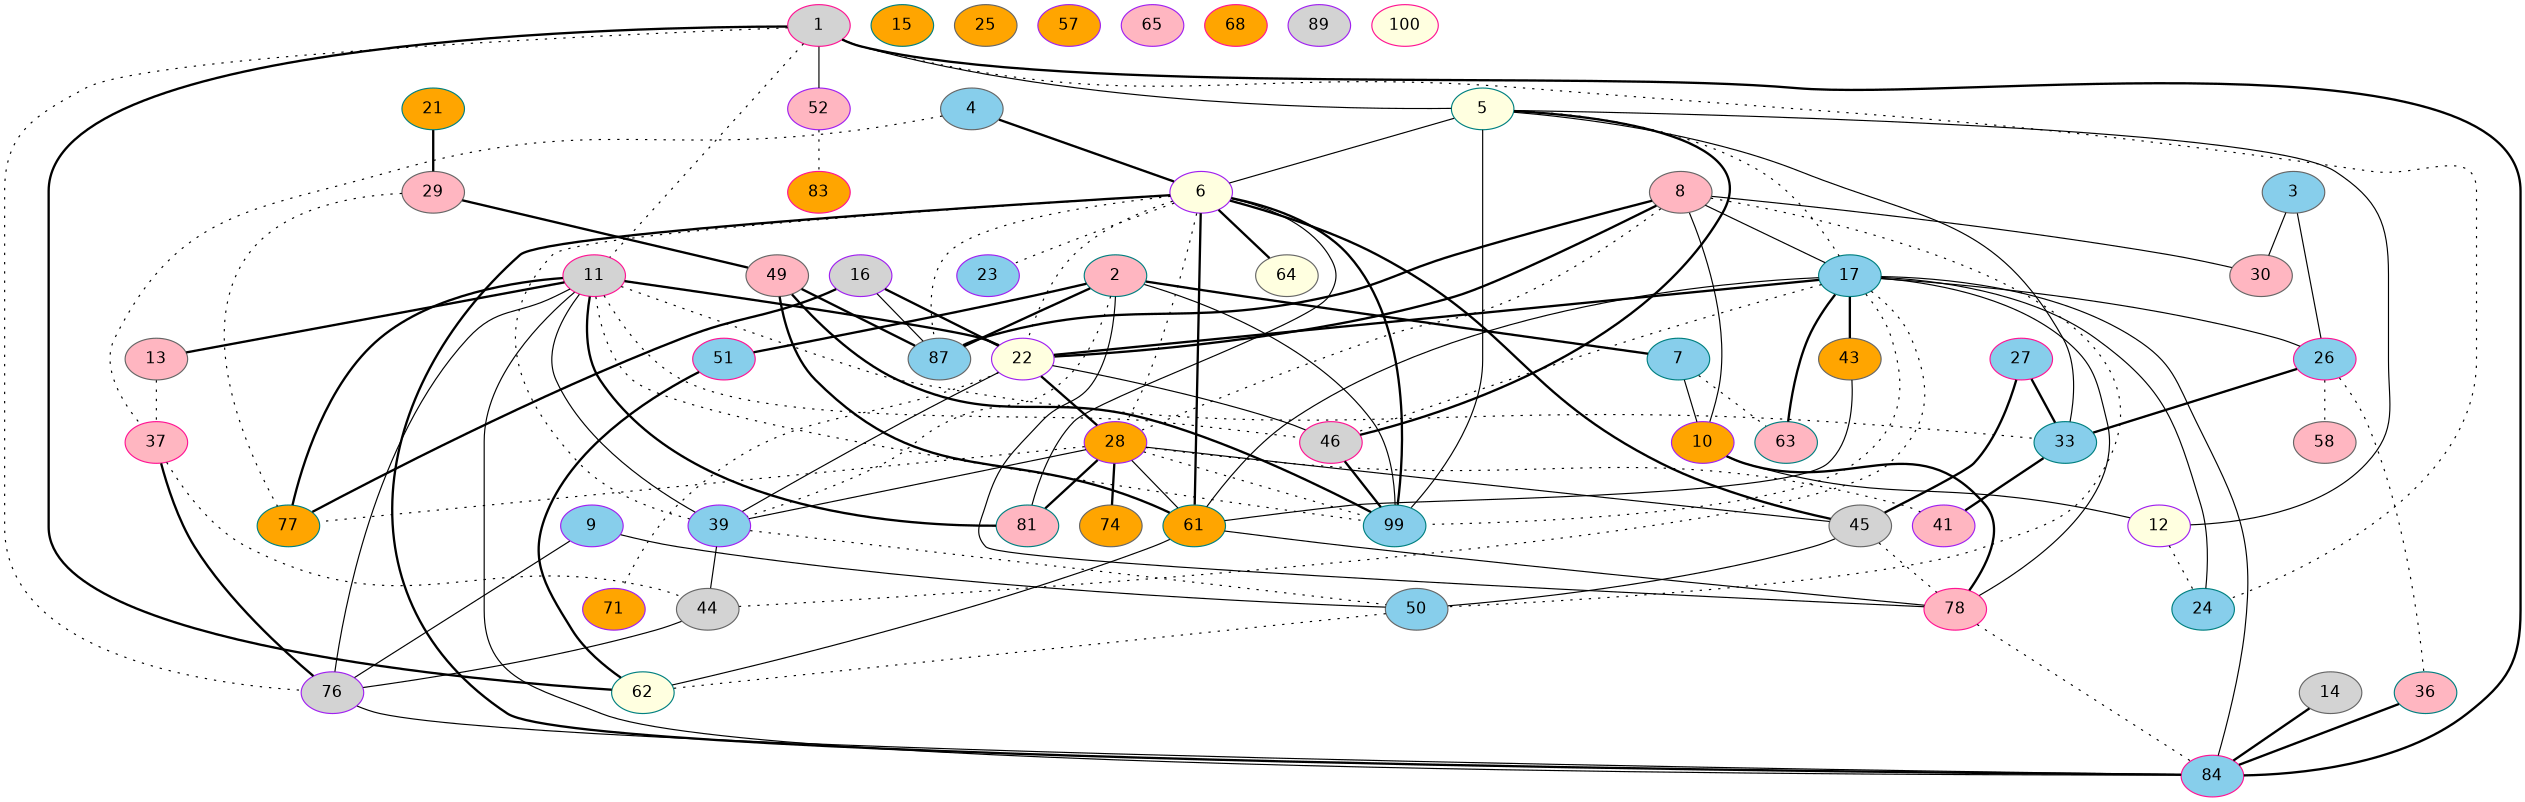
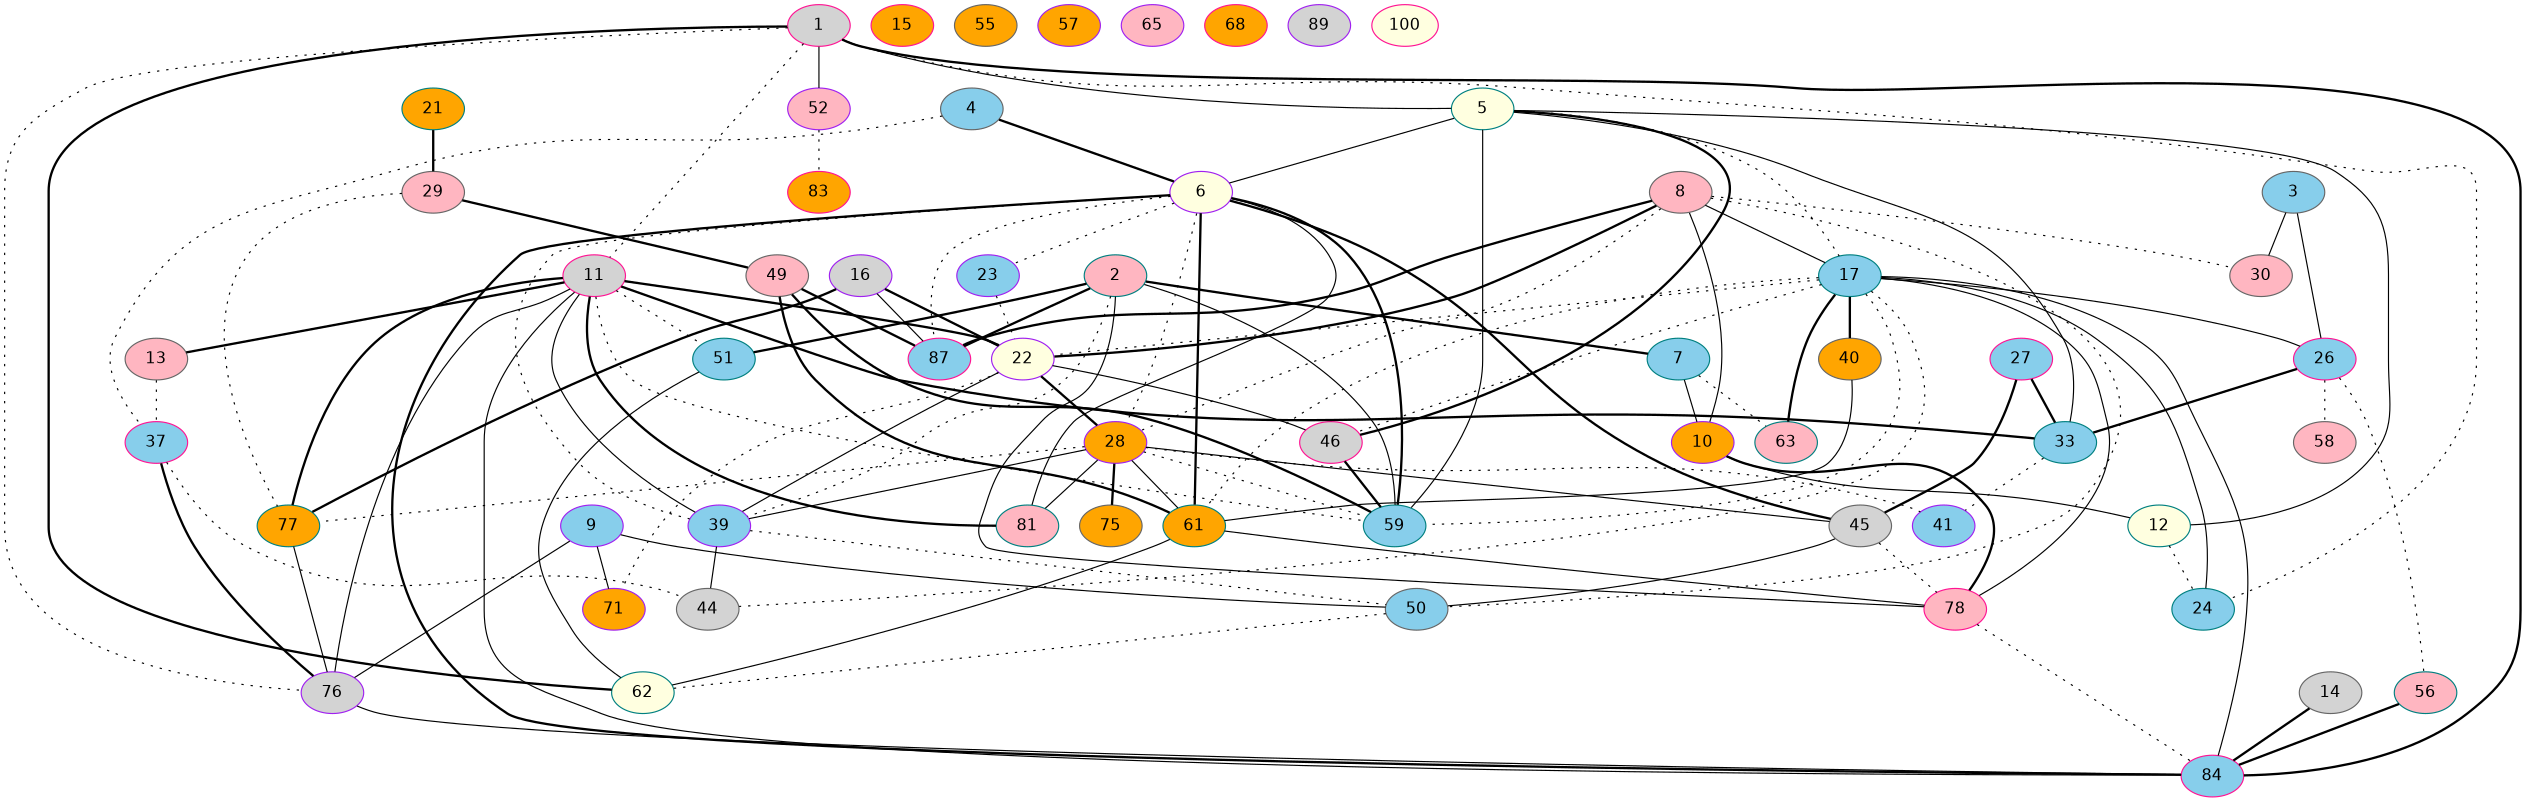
node "15": color teal -> deeppink
node "25": label "25" -> "55"
edge "8" -- "30": style solid -> dotted
edge "6" -- "22": now "23" -- "22"
node "64": removed
edge "17" -- "22": style bold -> dotted
edge "17" -- "61": style solid -> dotted
node "51": color deeppink -> teal
node "87": color gray40 -> deeppink
node "43": label "43" -> "40"
edge "11" -- "46": now "11" -- "51"
edge "11" -- "33": style dotted -> bold
node "37": fillcolor lightpink -> skyblue
edge "33" -- "41": style bold -> dotted
edge "28" -- "81": style bold -> solid
edge "51" -- "62": style bold -> solid
node "74": label "74" -> "75"
node "99": label "99" -> "59"
node "41": fillcolor lightpink -> skyblue
node "12": color purple -> teal
edge "9" -- "71": added
edge "44" -- "76": now "77" -- "76"
node "36": label "36" -> "56"
